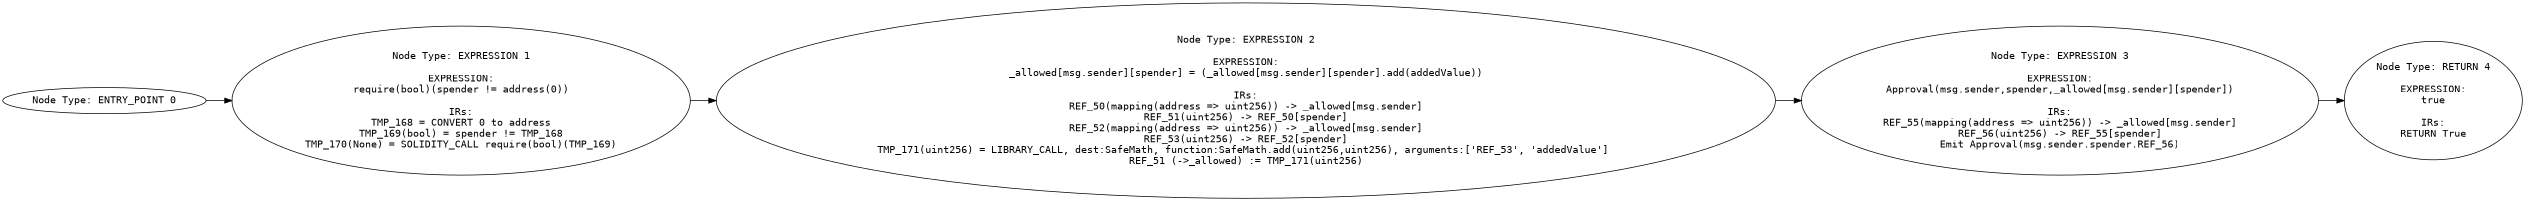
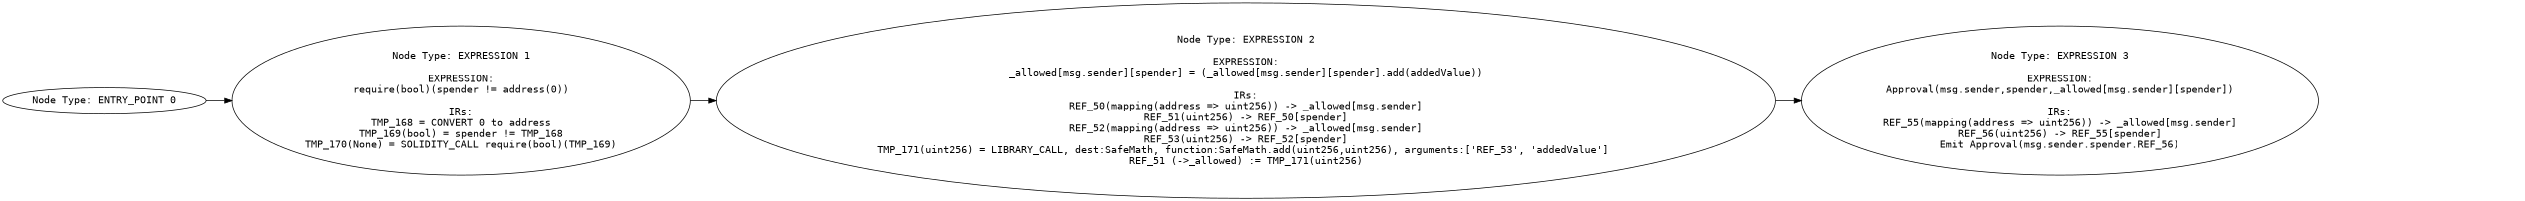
node "Node Type: RETURN 4 EXPRESSION: true IRs: RETURN True": removed
